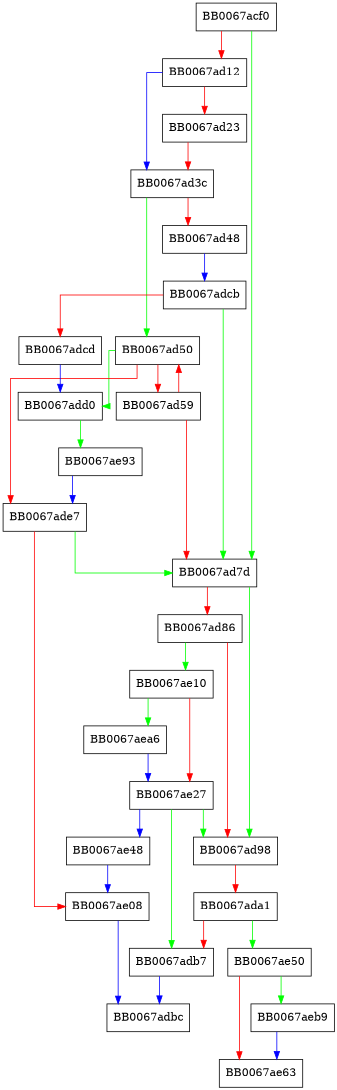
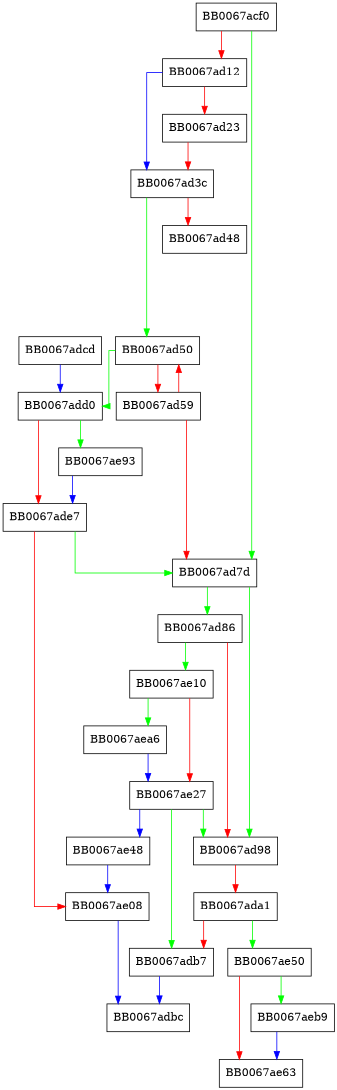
node "BB0067adcb": removed
edge "BB0067ad50" -> "BB0067ade7": now "BB0067add0" -> "BB0067ade7"
edge "BB0067ad7d" -> "BB0067ad86": color red -> green
